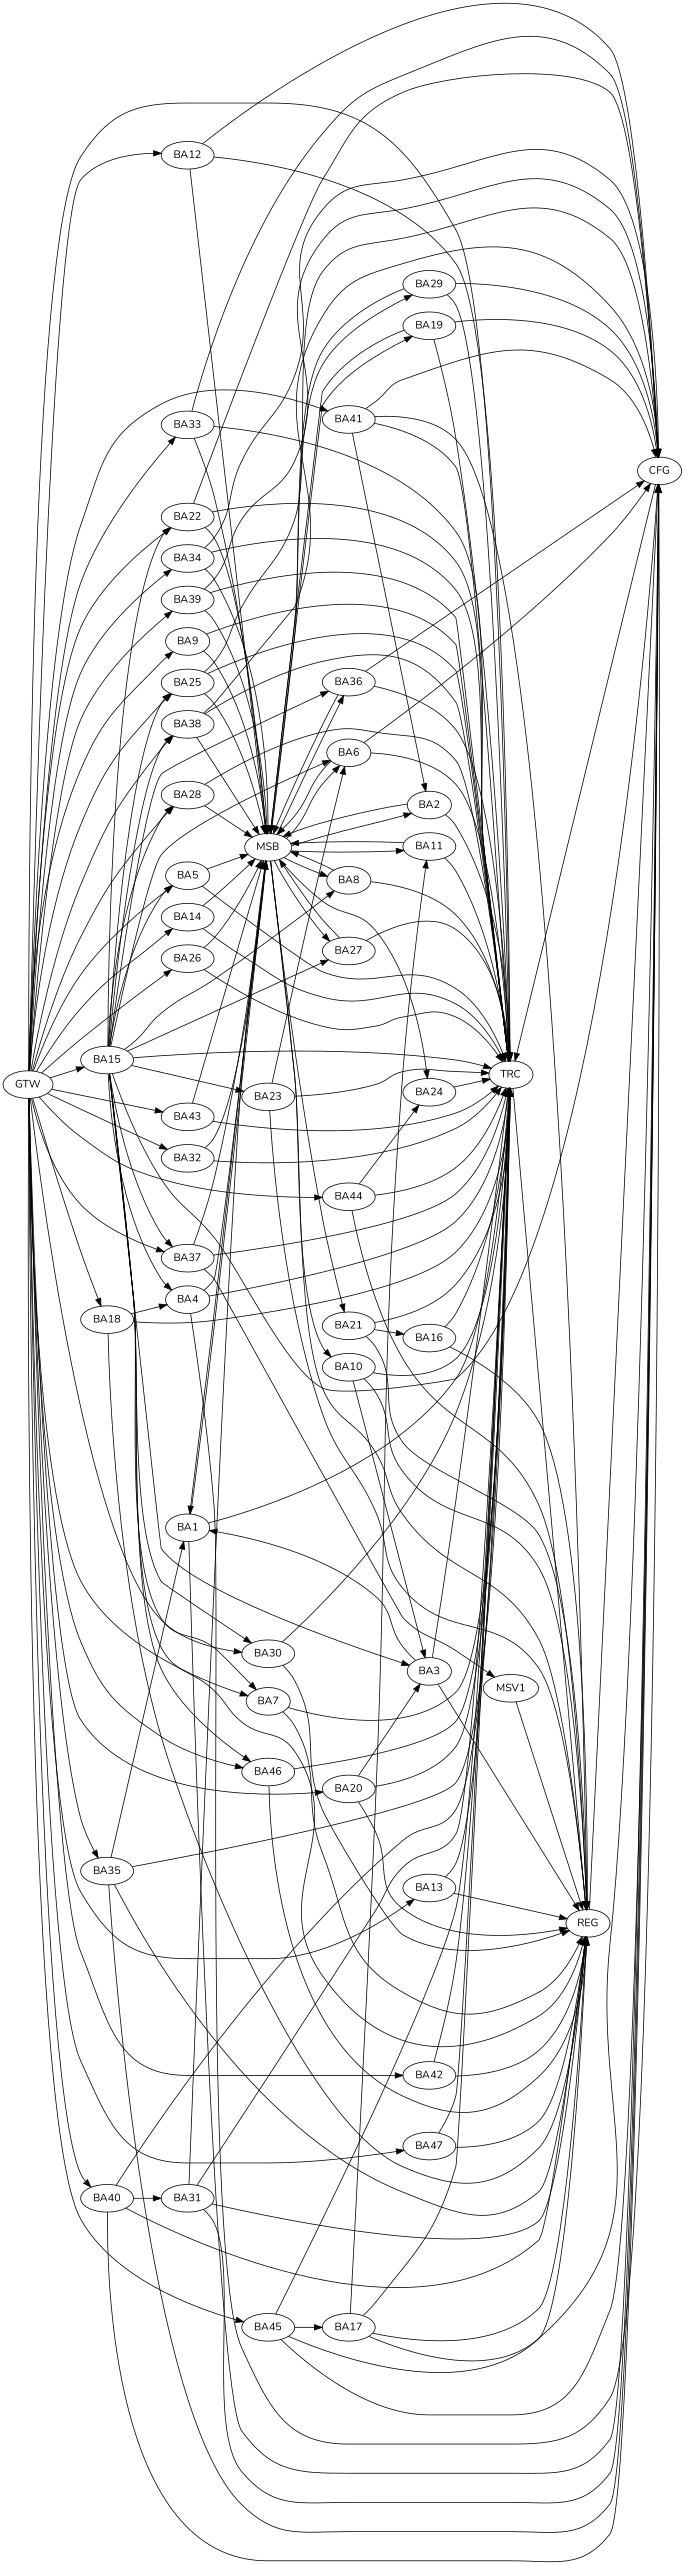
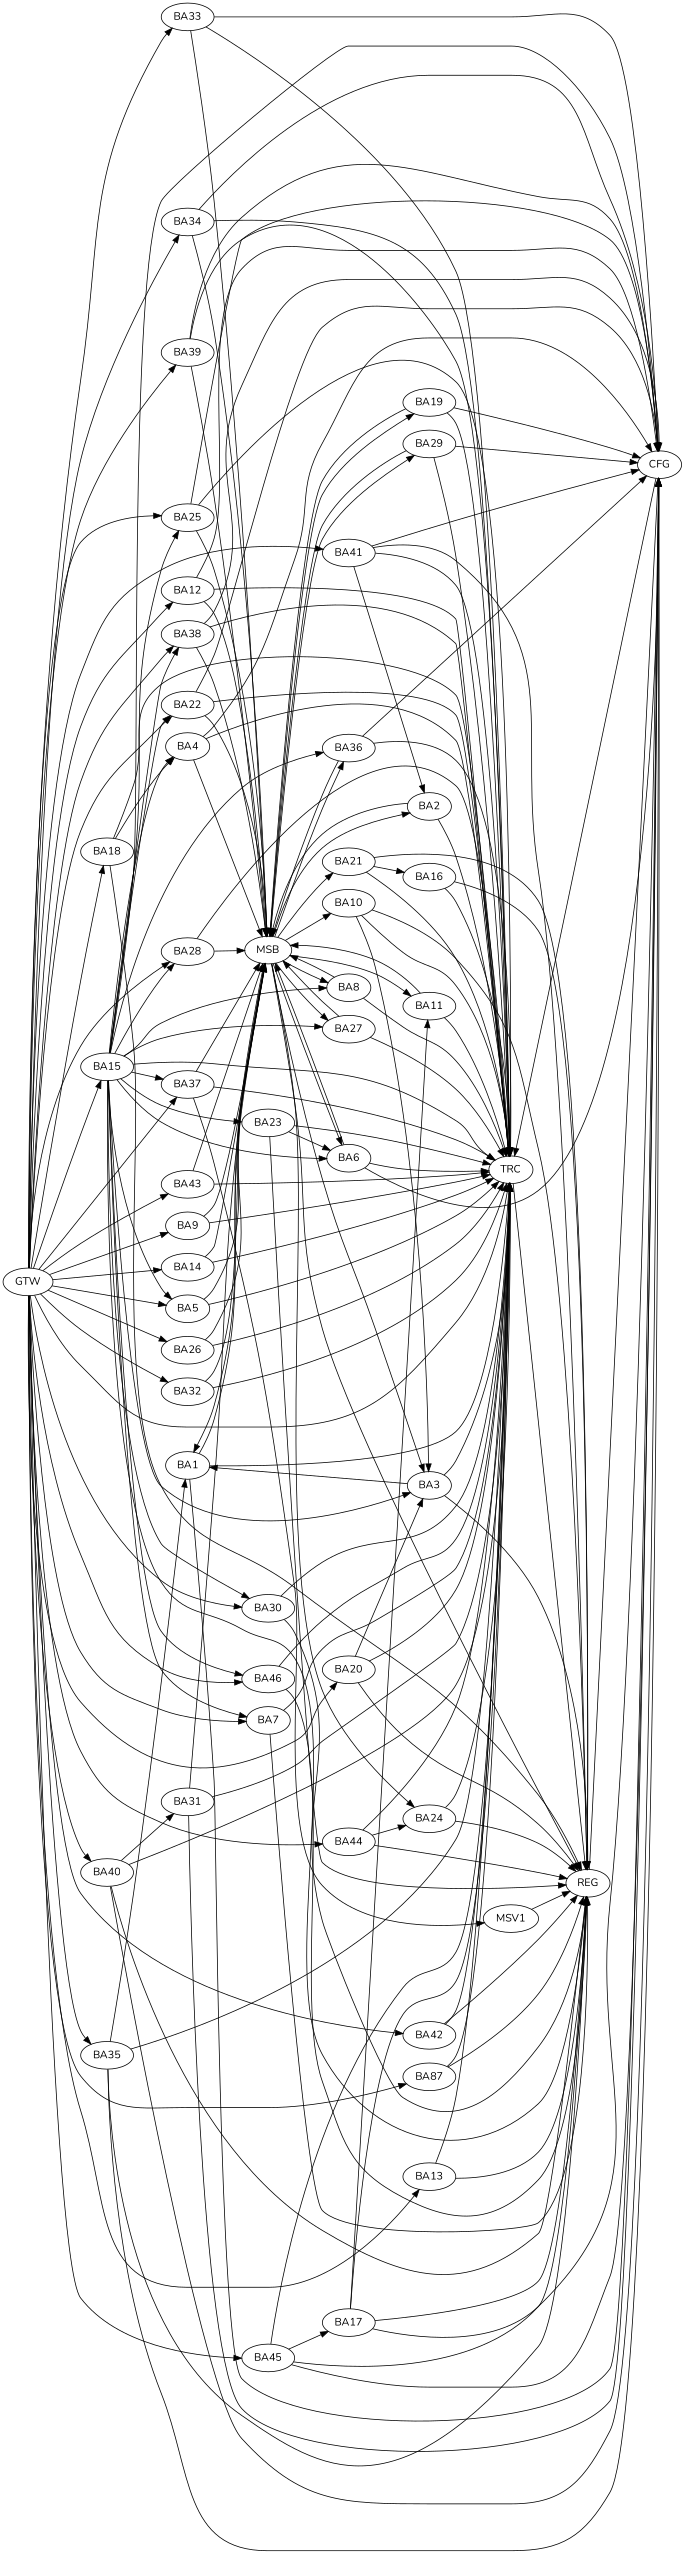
edge "MSB" -> "BA3": added
node "BA47": label "BA47" -> "BA87"
edge "BA31" -> "REG": now "BA24" -> "REG"
